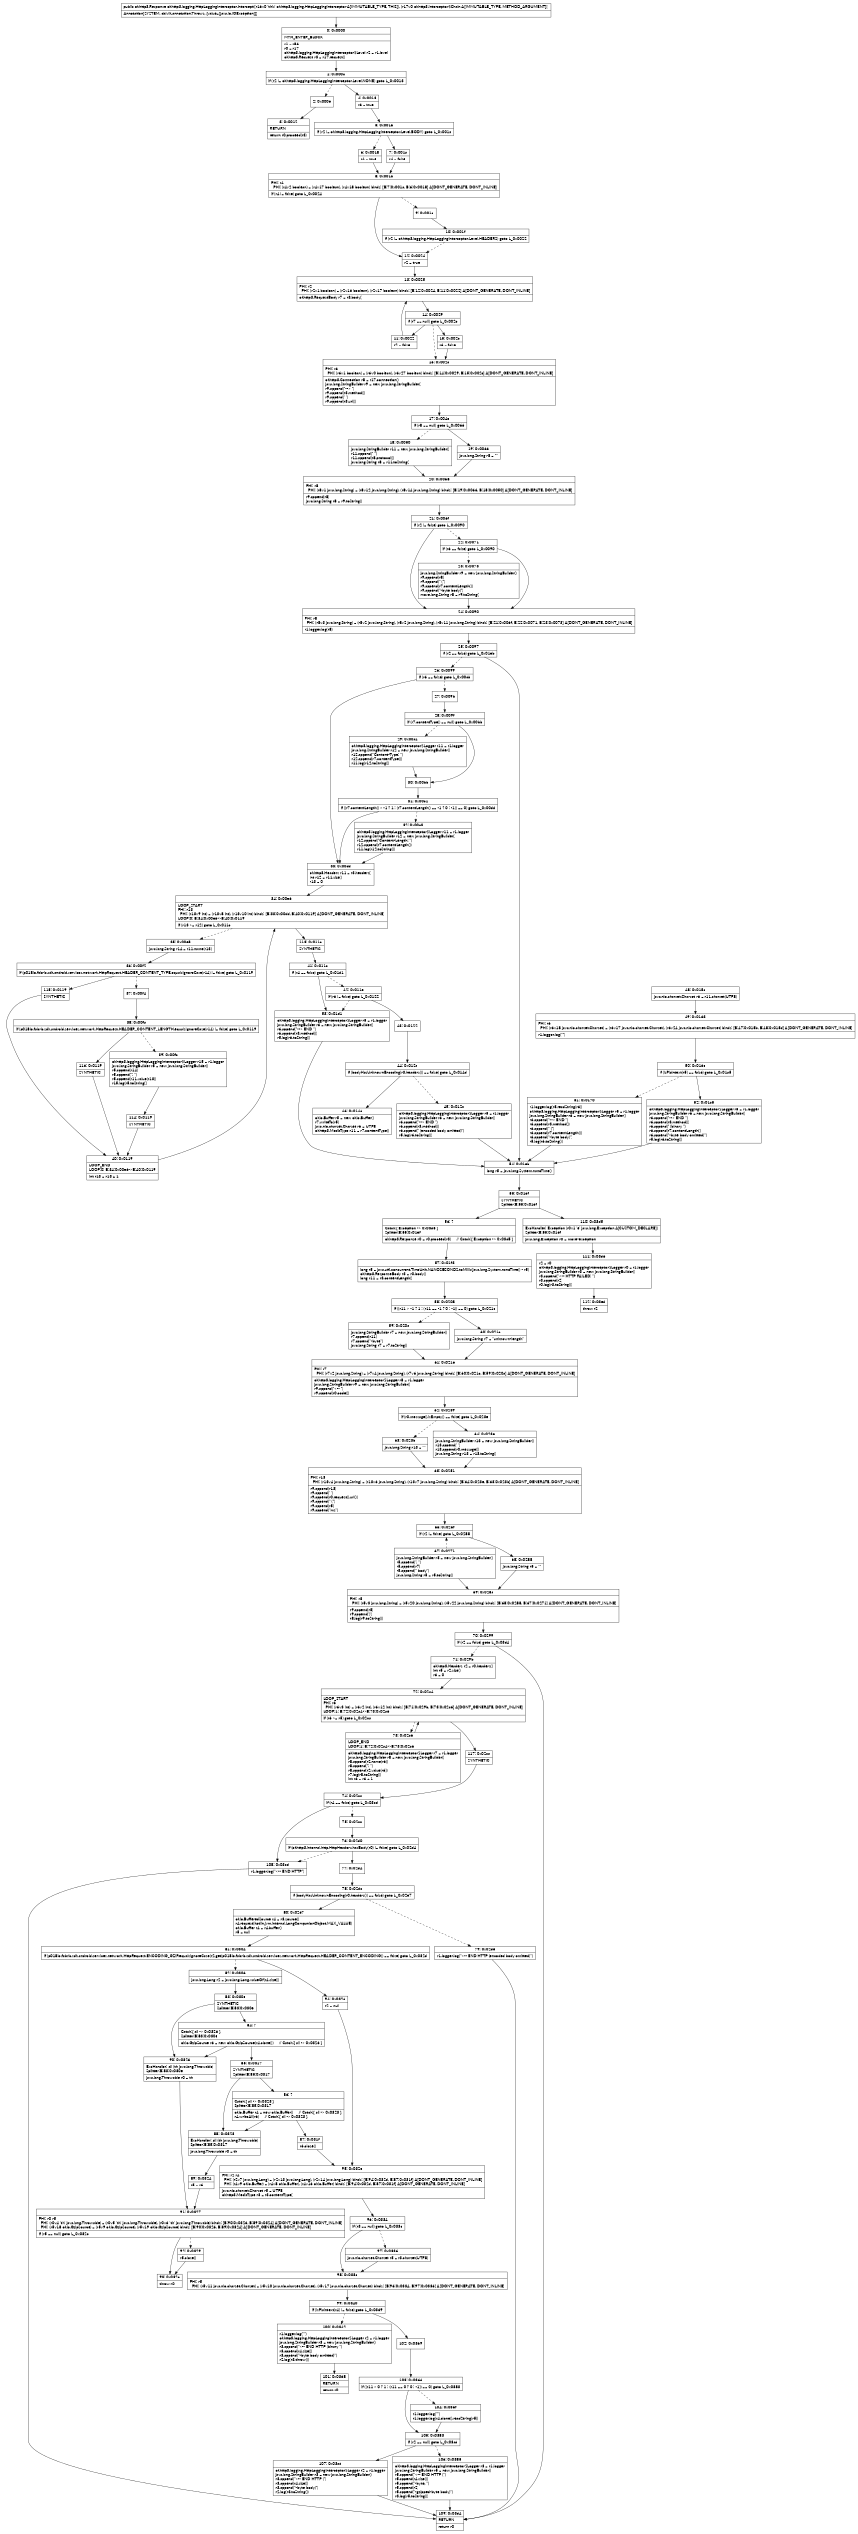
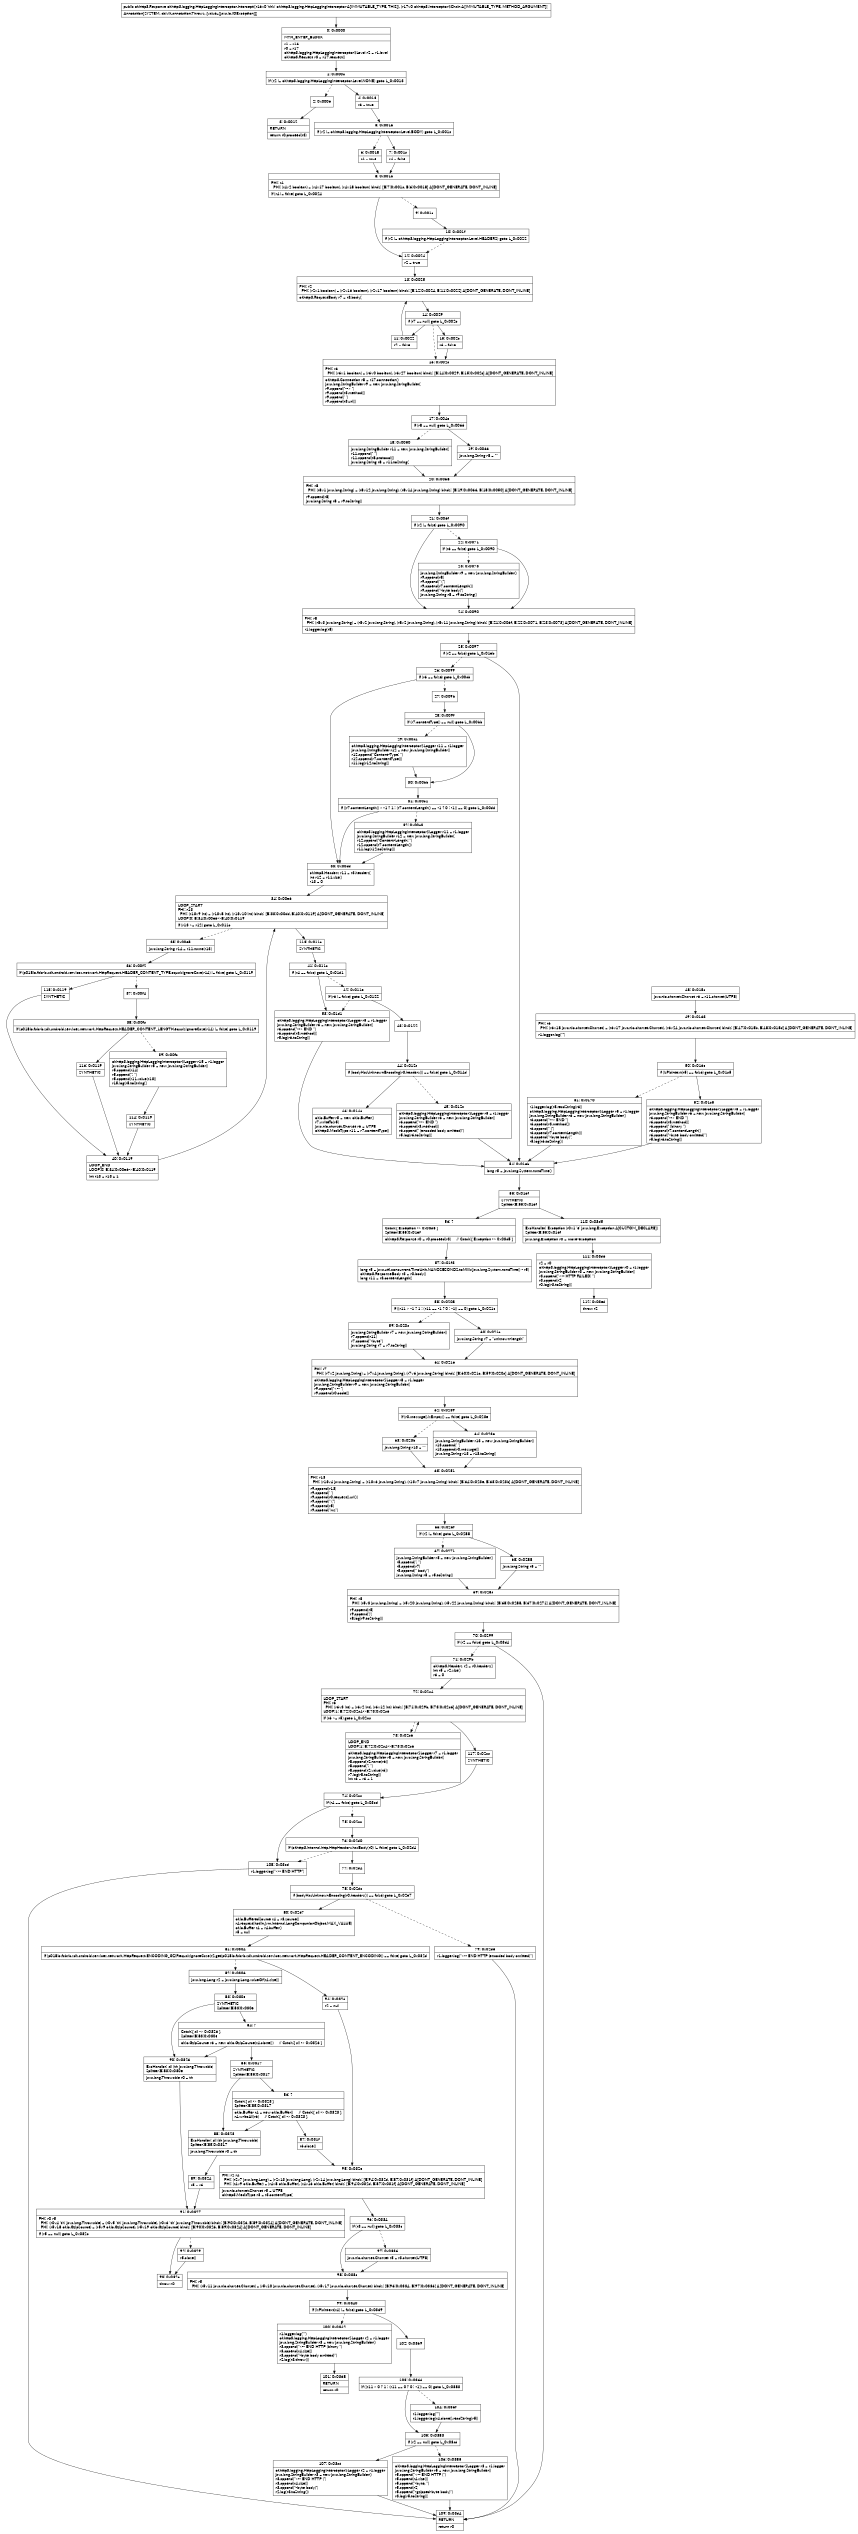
node "0: 0x0000": text "r1 = r86" -> "r1 = r16"
node "23: 0x0073": text "move.lang.String r8 = r9.toString()" -> "java.lang.String r8 = r9.toString()"
edge "67: 0x0271" -> "66: 0x026f": reversed
